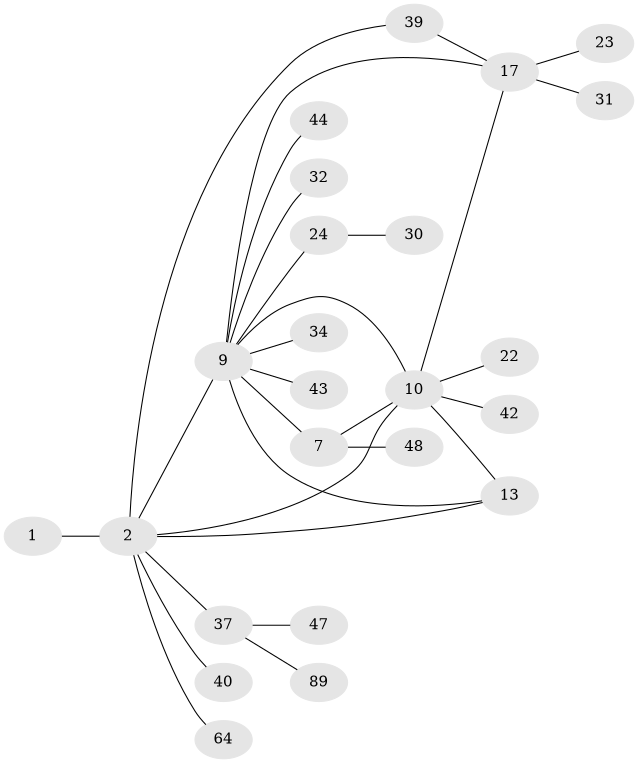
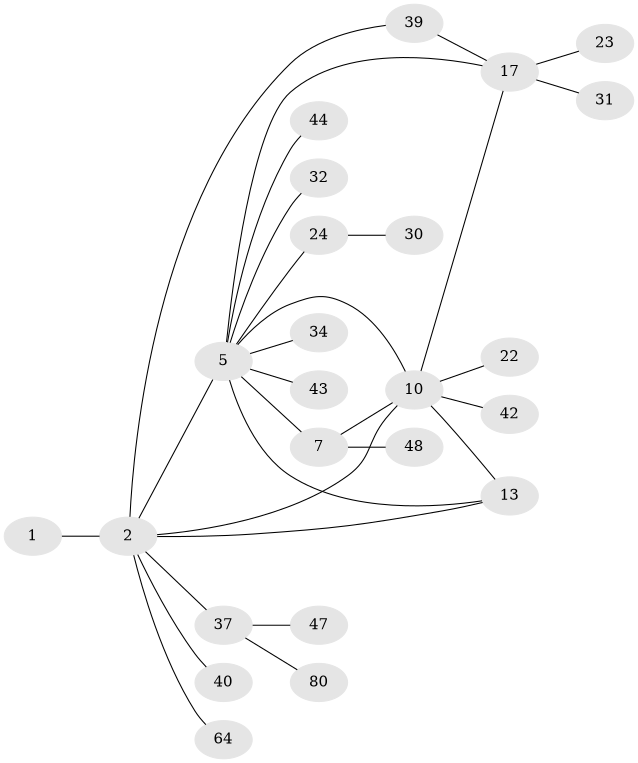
node "9": label "9" -> "5"
node "89": label "89" -> "80"
